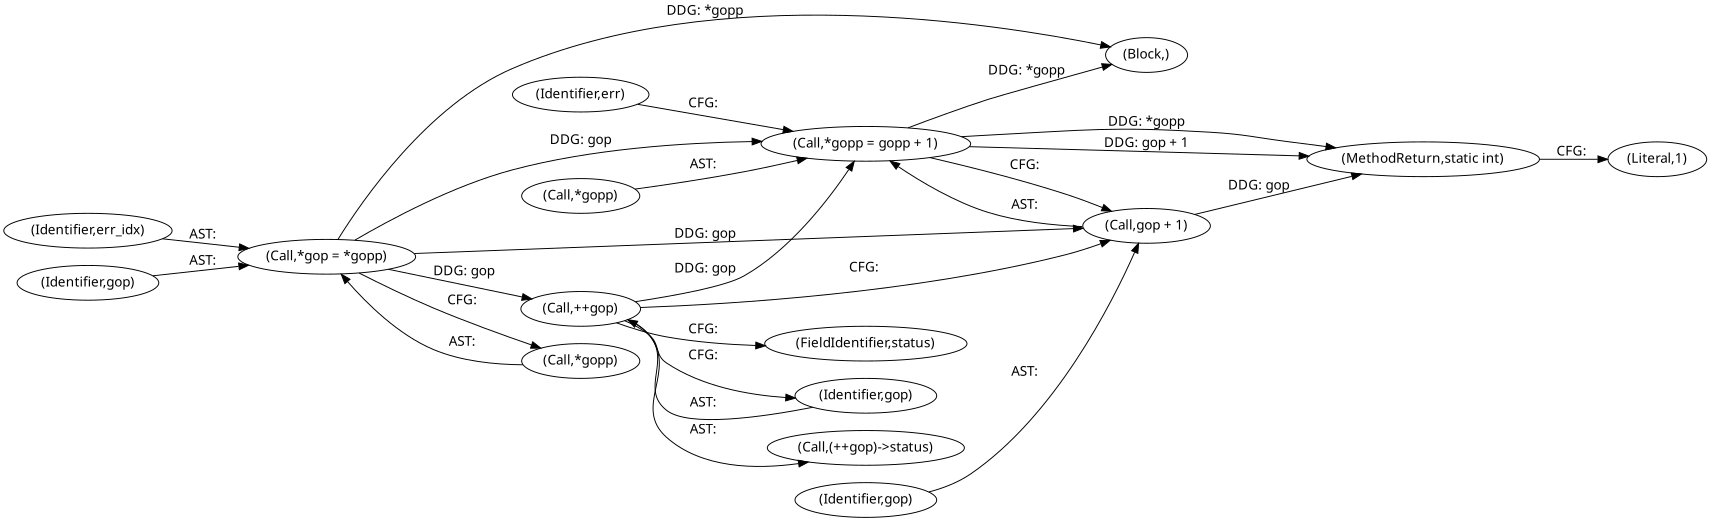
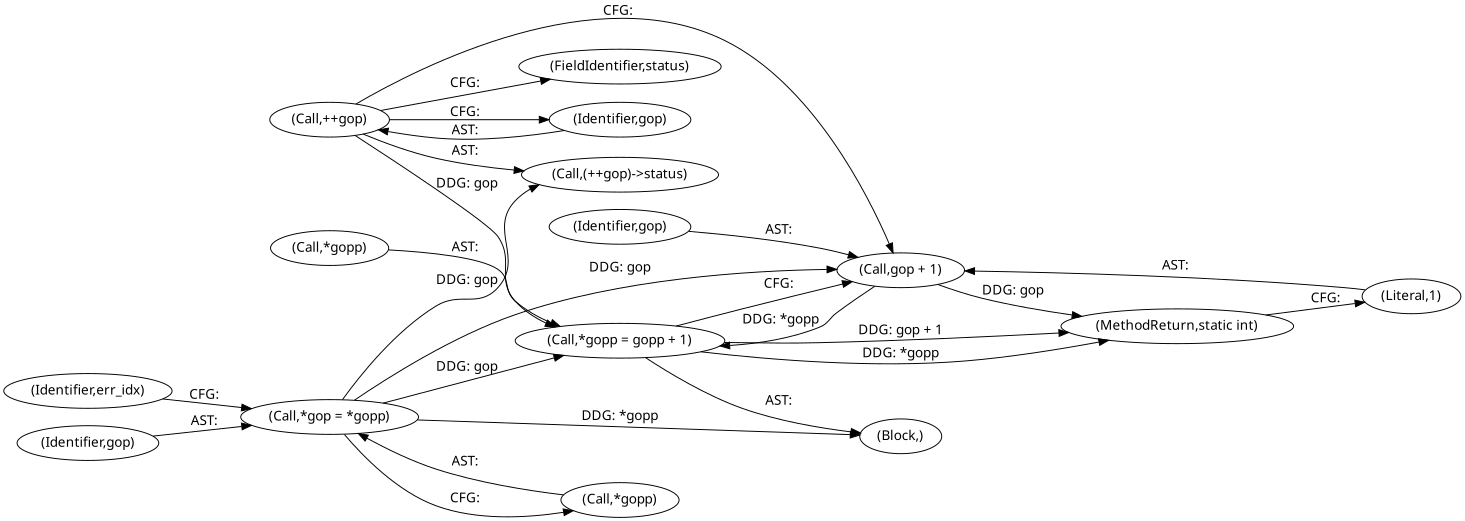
edge "(Call,*gopp = gopp + 1)" -> "(Block,)": label "DDG: *gopp" -> "AST: "
node "(Identifier,err)": removed
edge "(Call,gop + 1)" -> "(Call,*gopp = gopp + 1)": label "AST: " -> "DDG: *gopp"
edge "(Identifier,err_idx)" -> "(Call,*gop = *gopp)": label "AST: " -> "CFG: "
edge "(Literal,1)" -> "(Call,gop + 1)": added, label "AST:"
edge "(Call,*gop = *gopp)" -> "(Call,++gop)": now "(Call,*gop = *gopp)" -> "(Call,(++gop)->status)"
